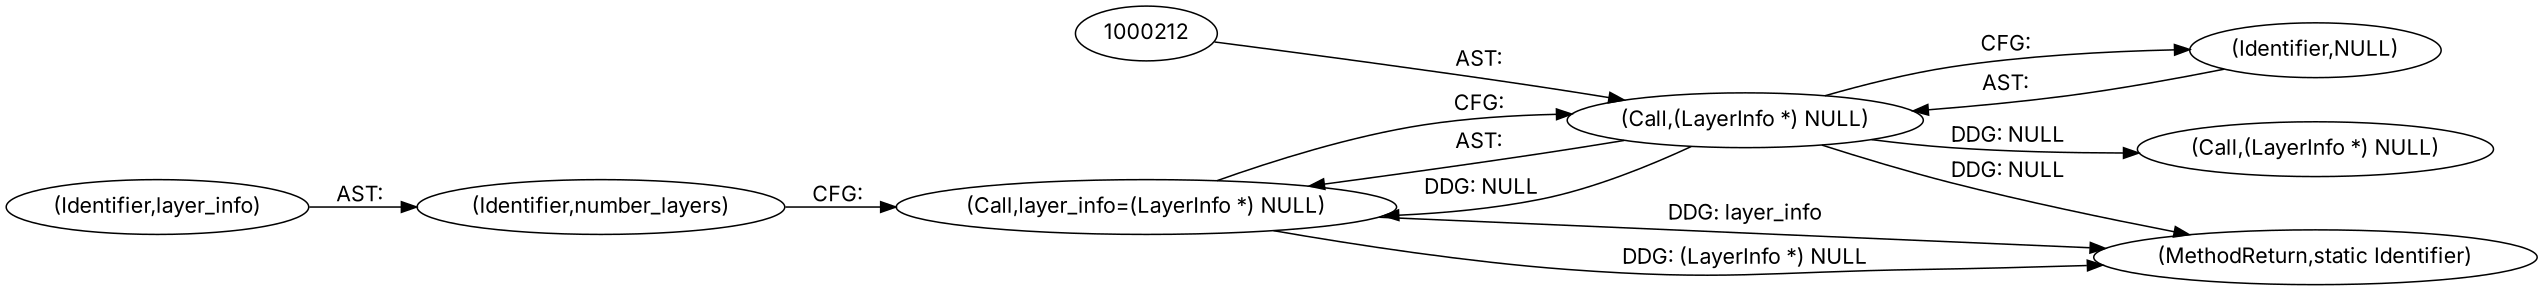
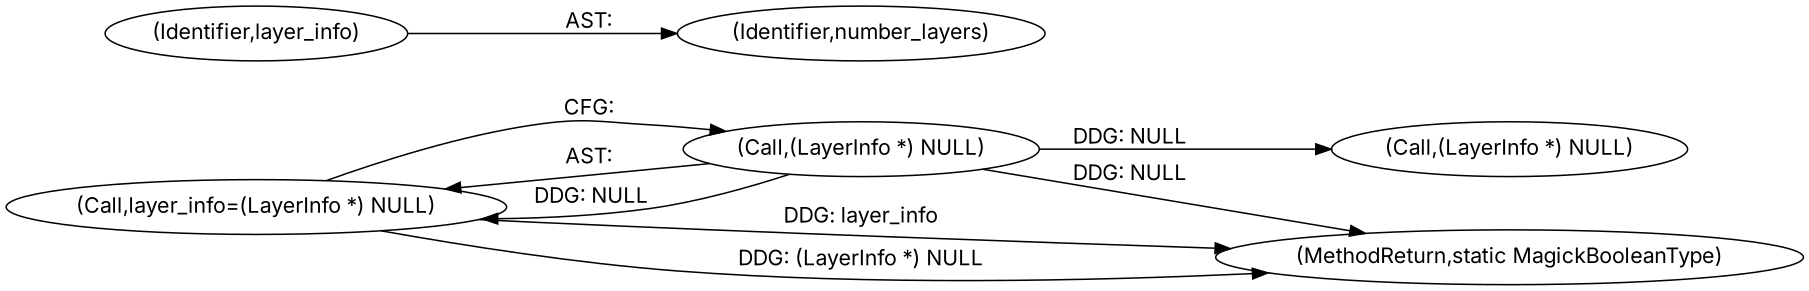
node "1000212": removed
node "(Identifier,NULL)": removed
edge "(Identifier,number_layers)" -> "(Call,layer_info=(LayerInfo *) NULL)": removed, label "CFG:"
node "(MethodReturn,static Identifier)": label "(MethodReturn,static Identifier)" -> "(MethodReturn,static MagickBooleanType)"
